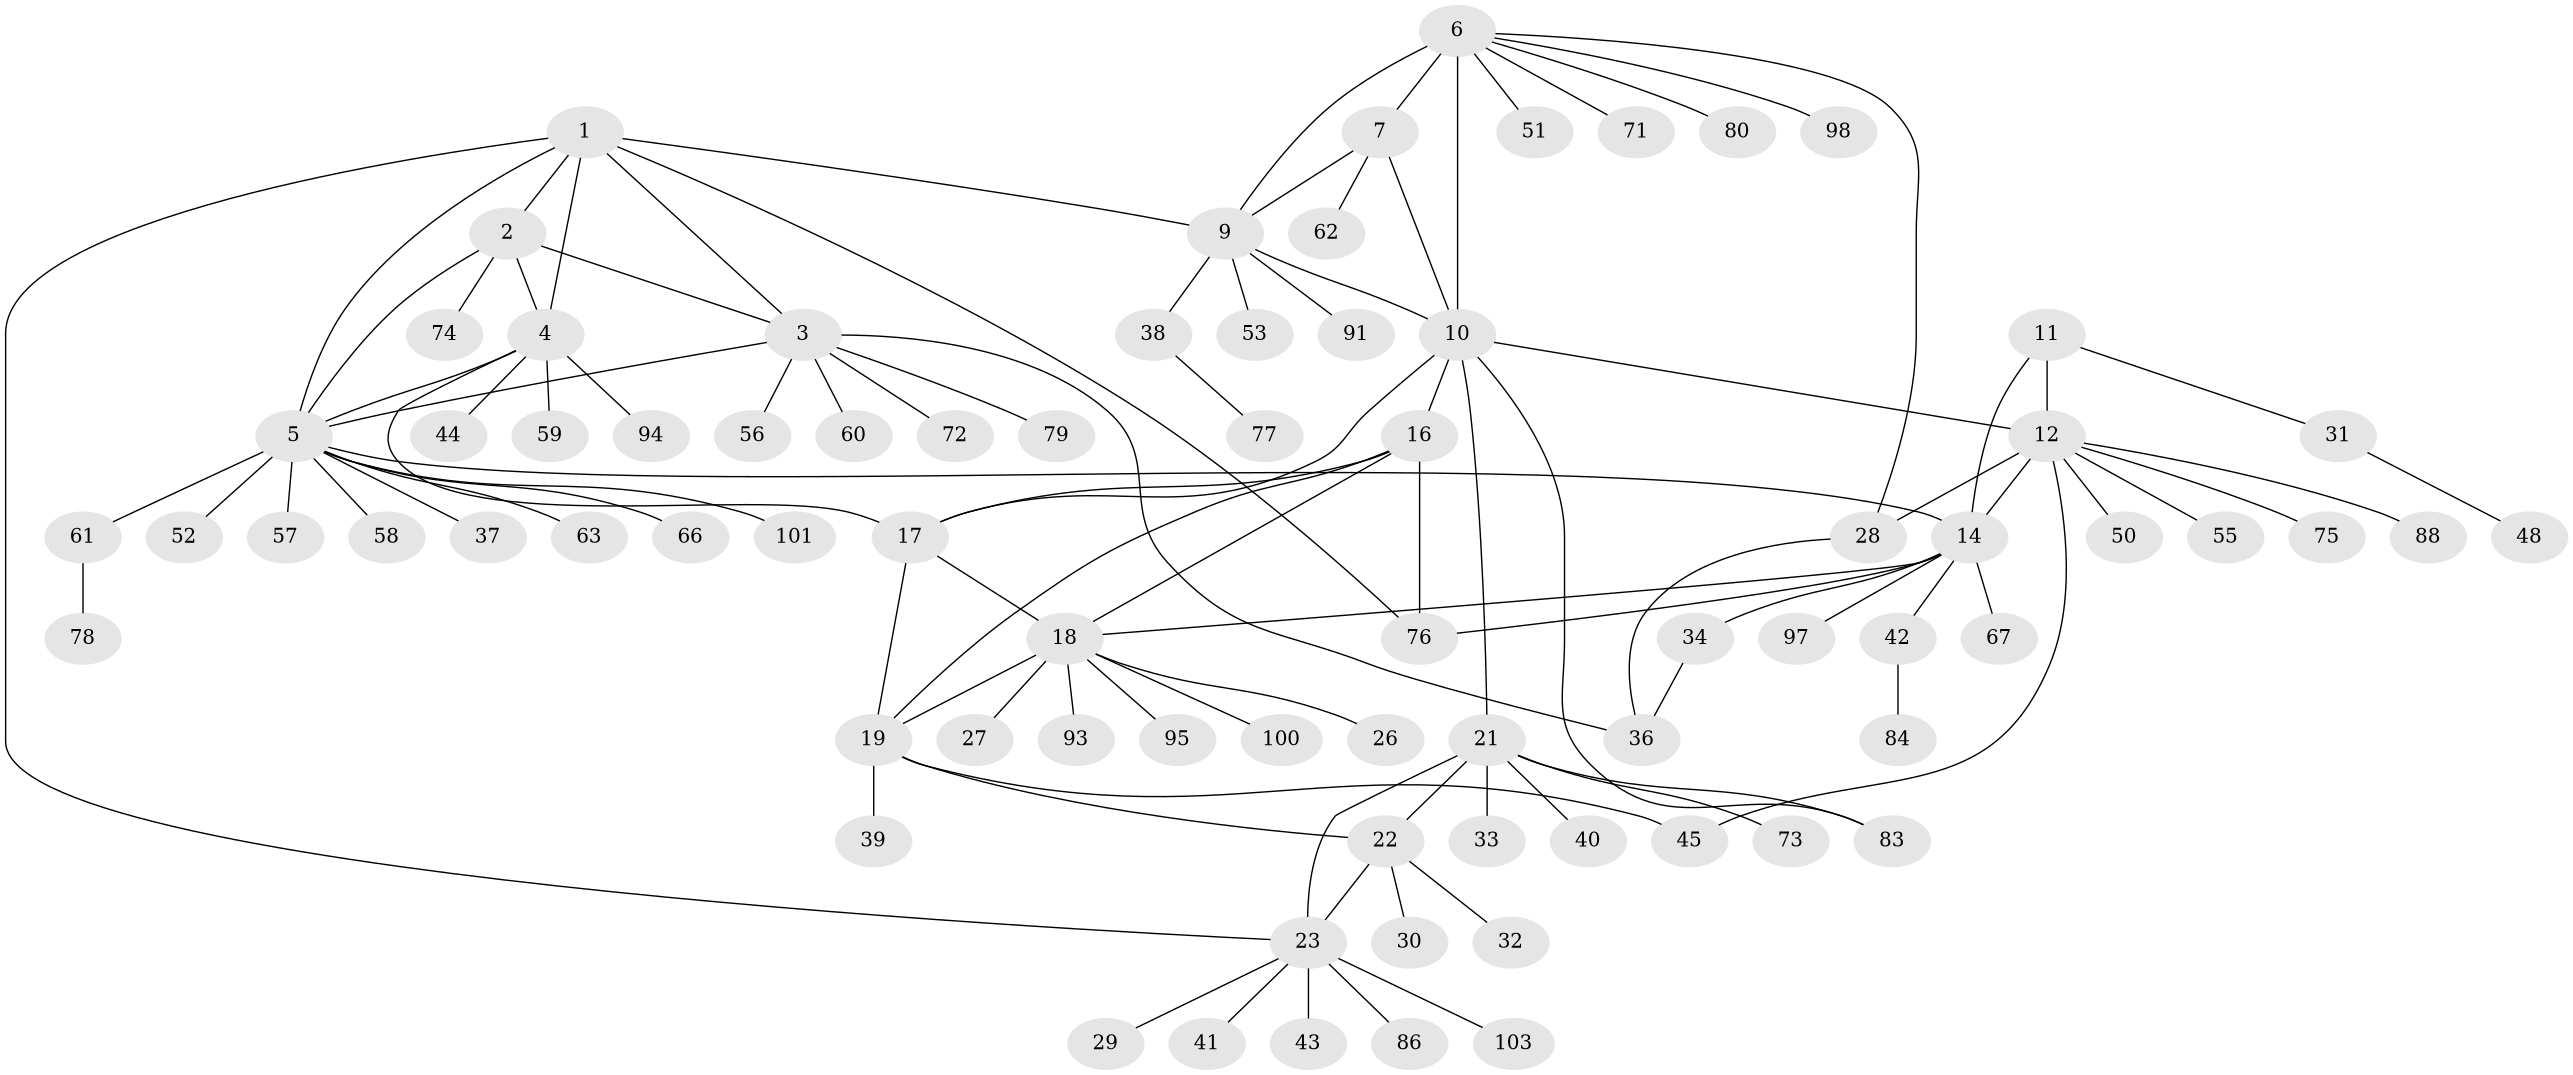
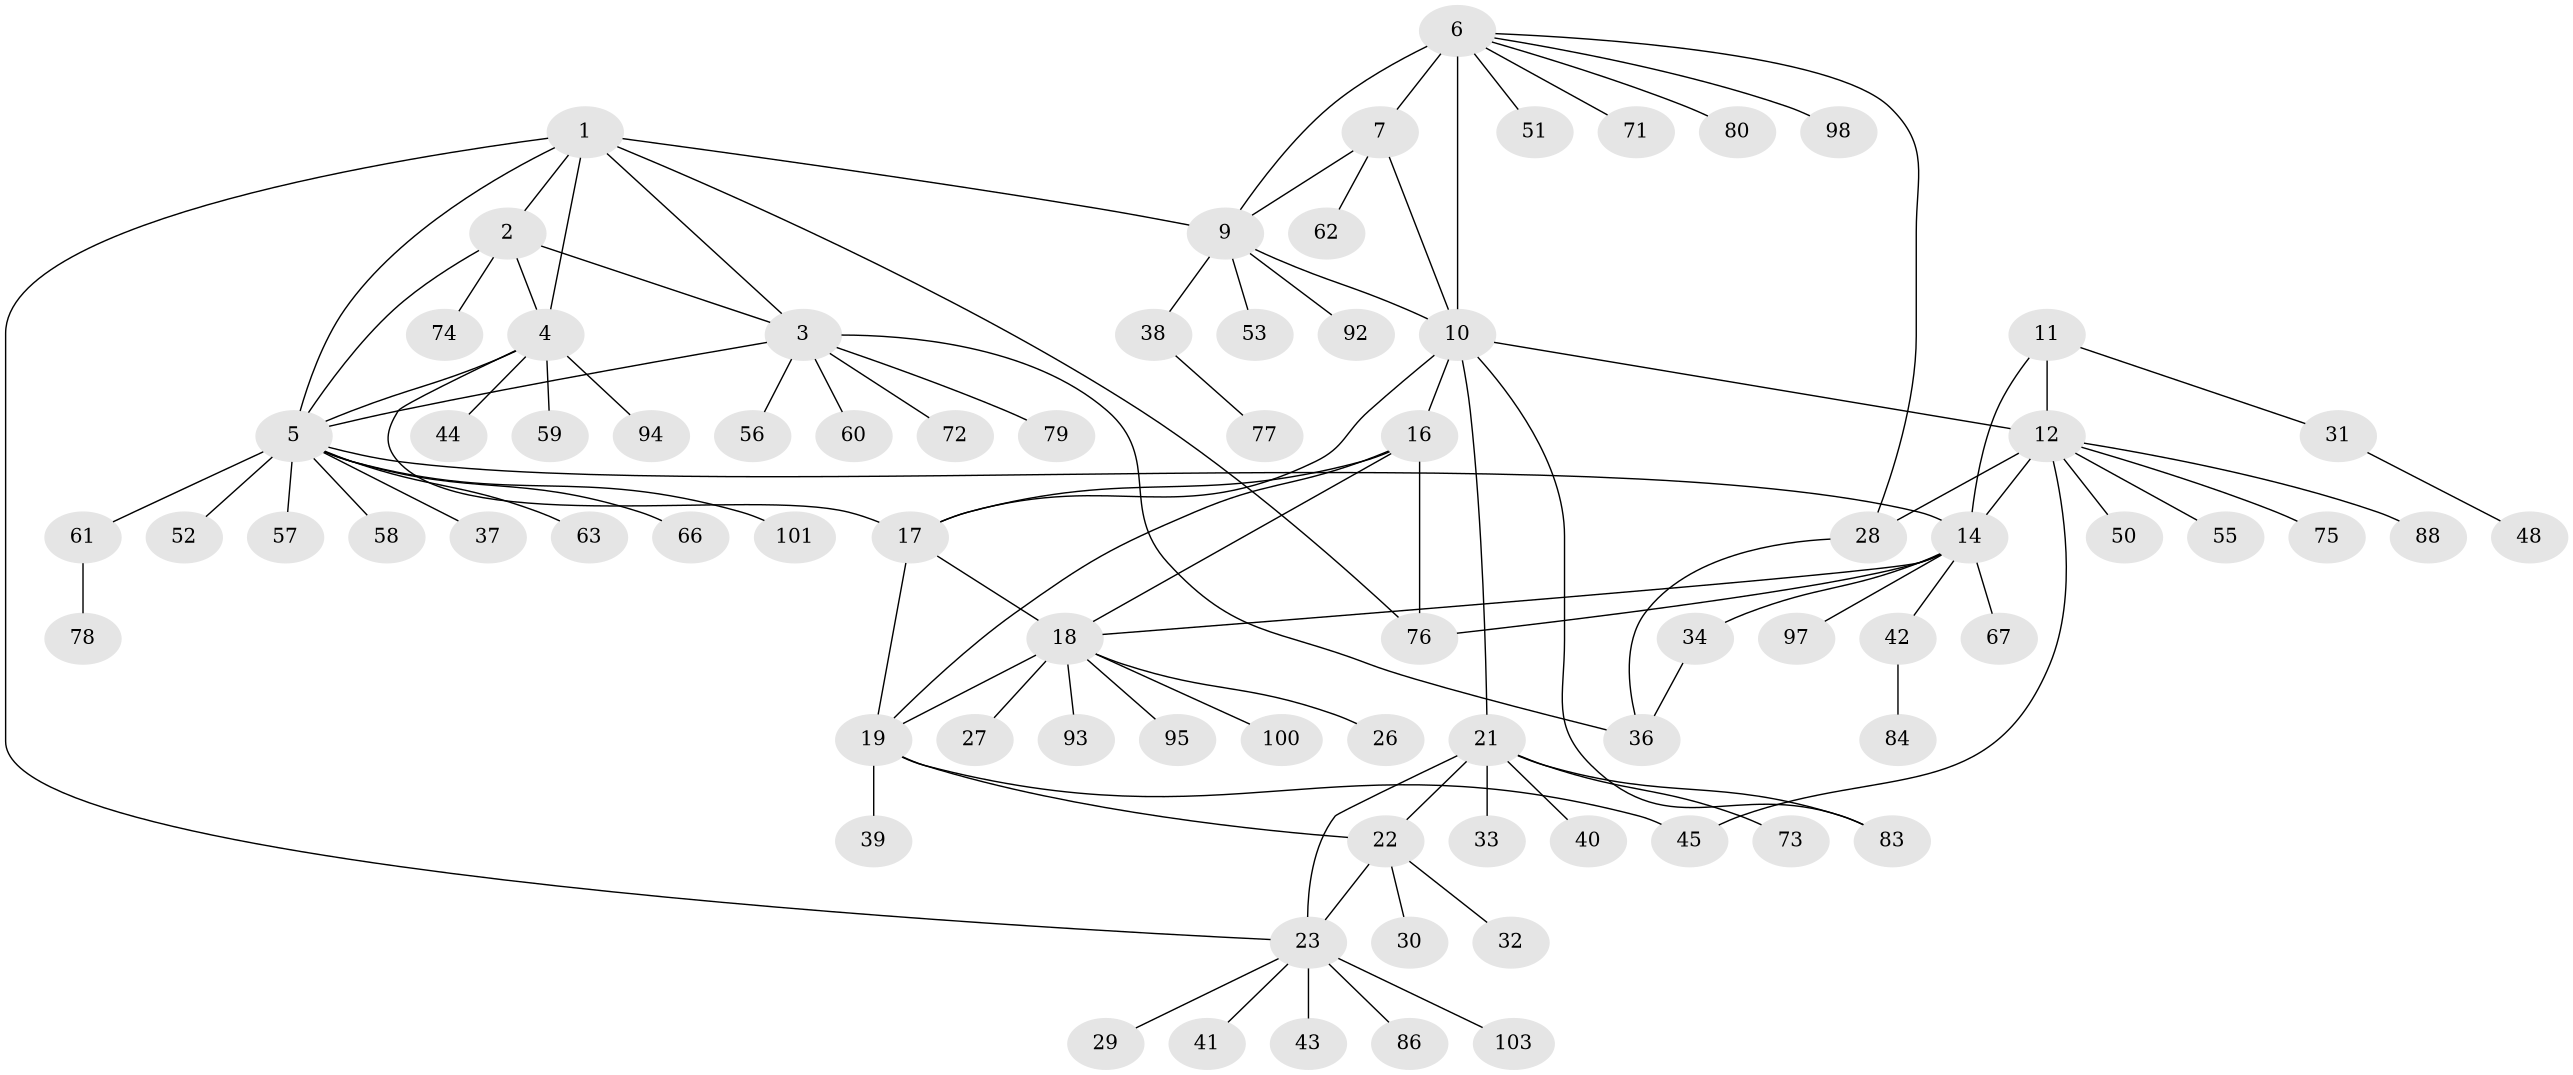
node "91": label "91" -> "92"
